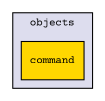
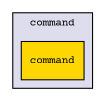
cluster "objects": label "objects" -> "command"
